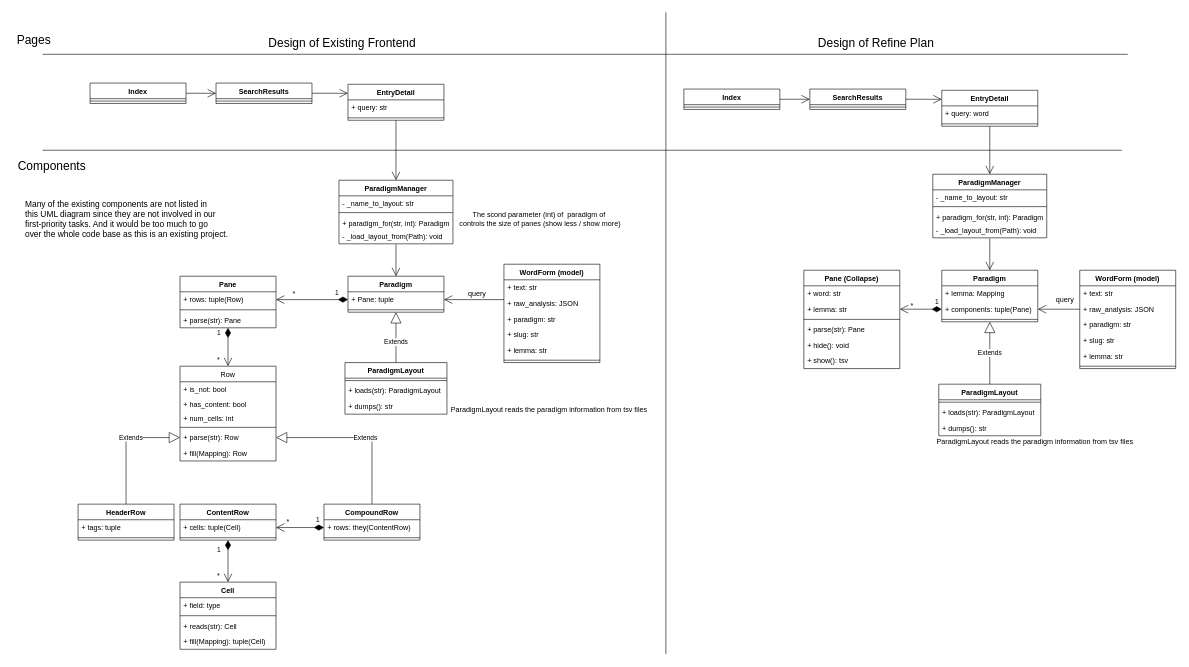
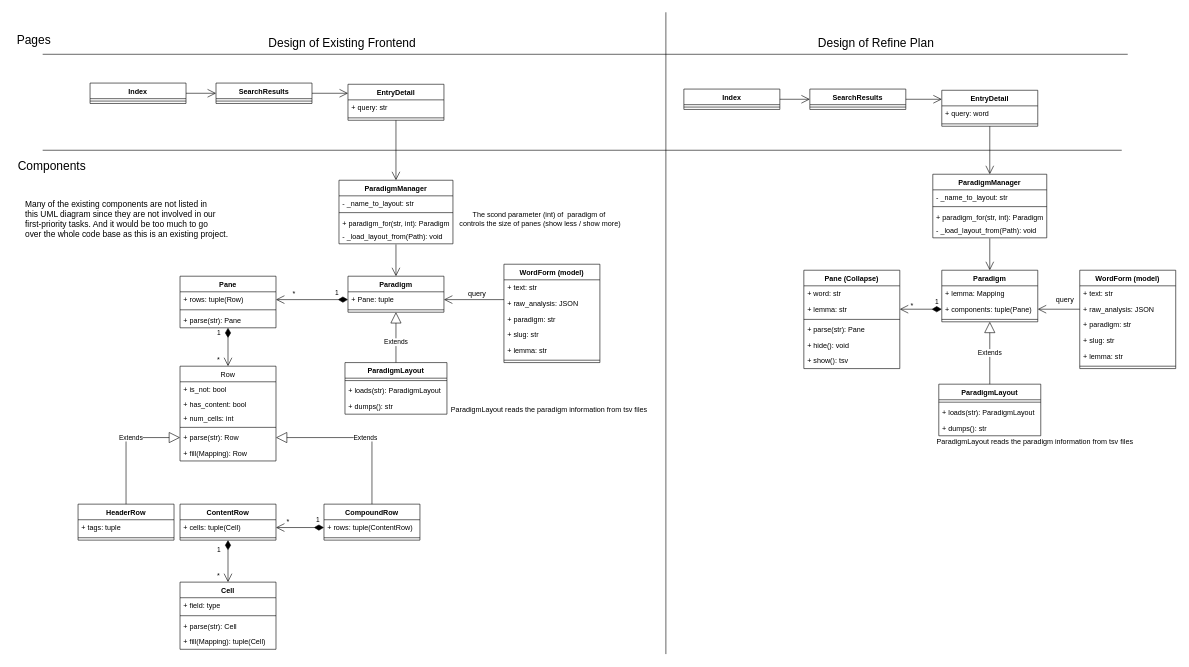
node "+ rows: they(ContentRow)": label "+ rows: they(ContentRow)" -> "+ rows: tuple(ContentRow)"
node "+ reads(str): Cell": label "+ reads(str): Cell" -> "+ parse(str): Cell"
